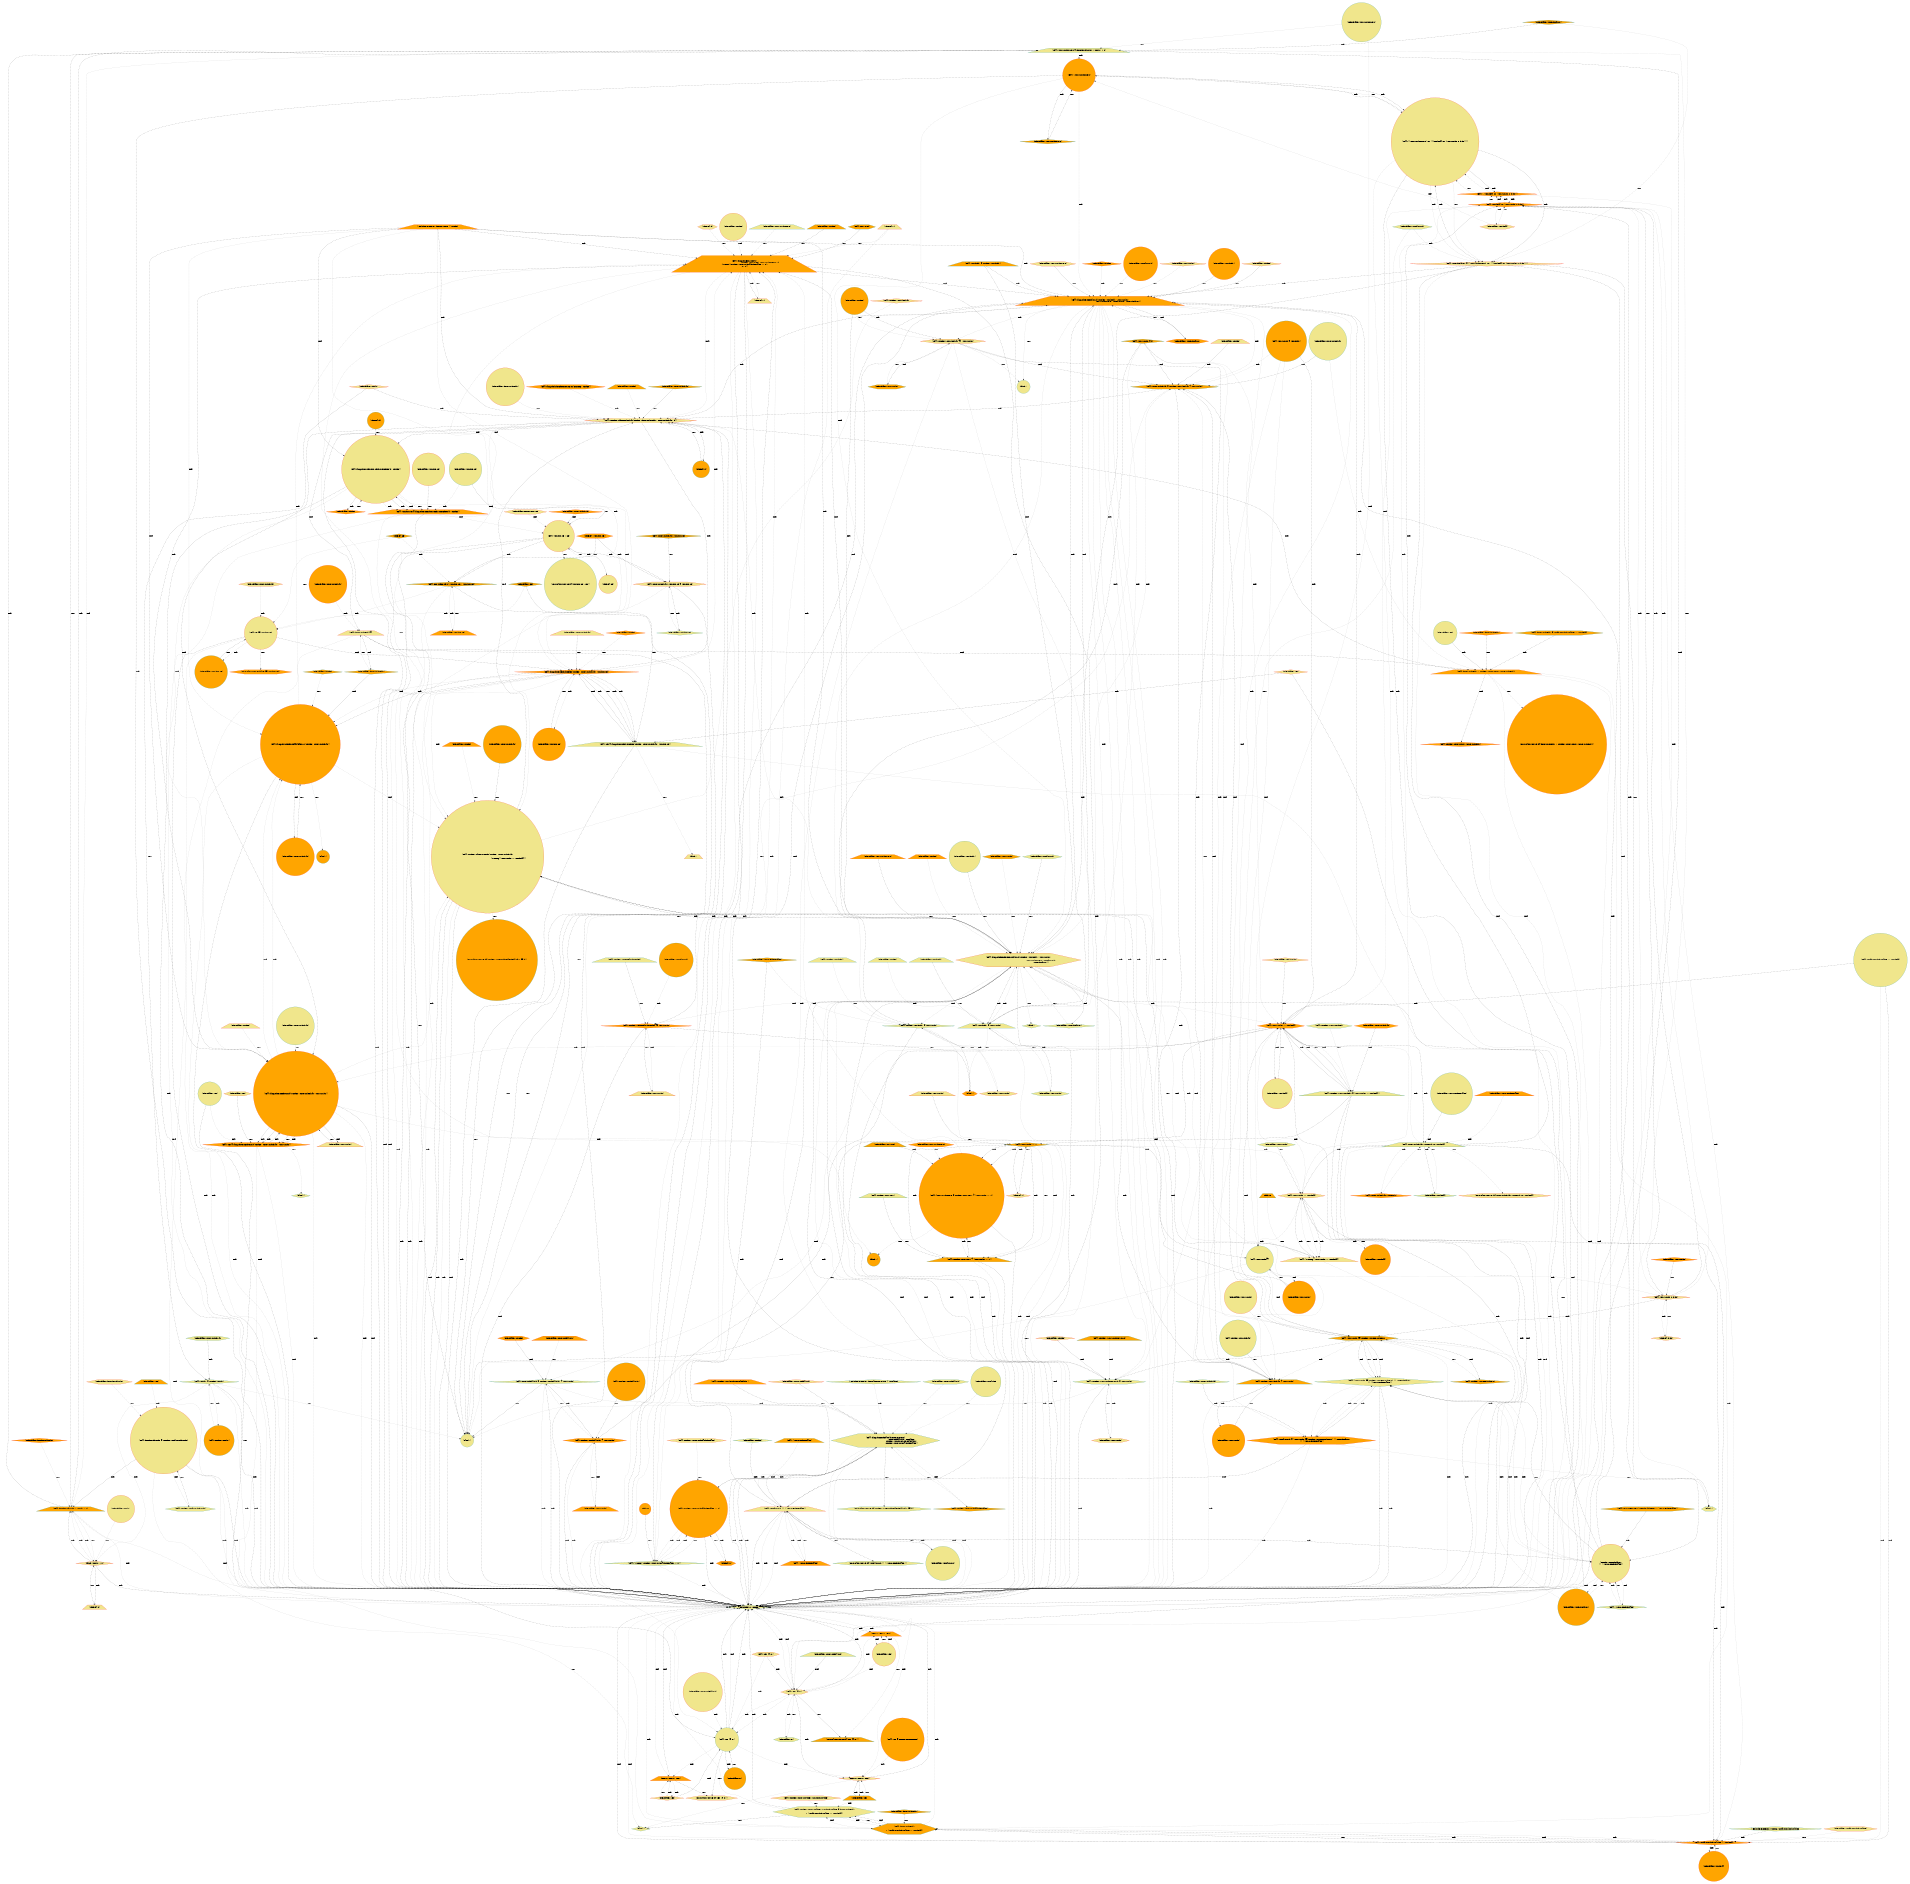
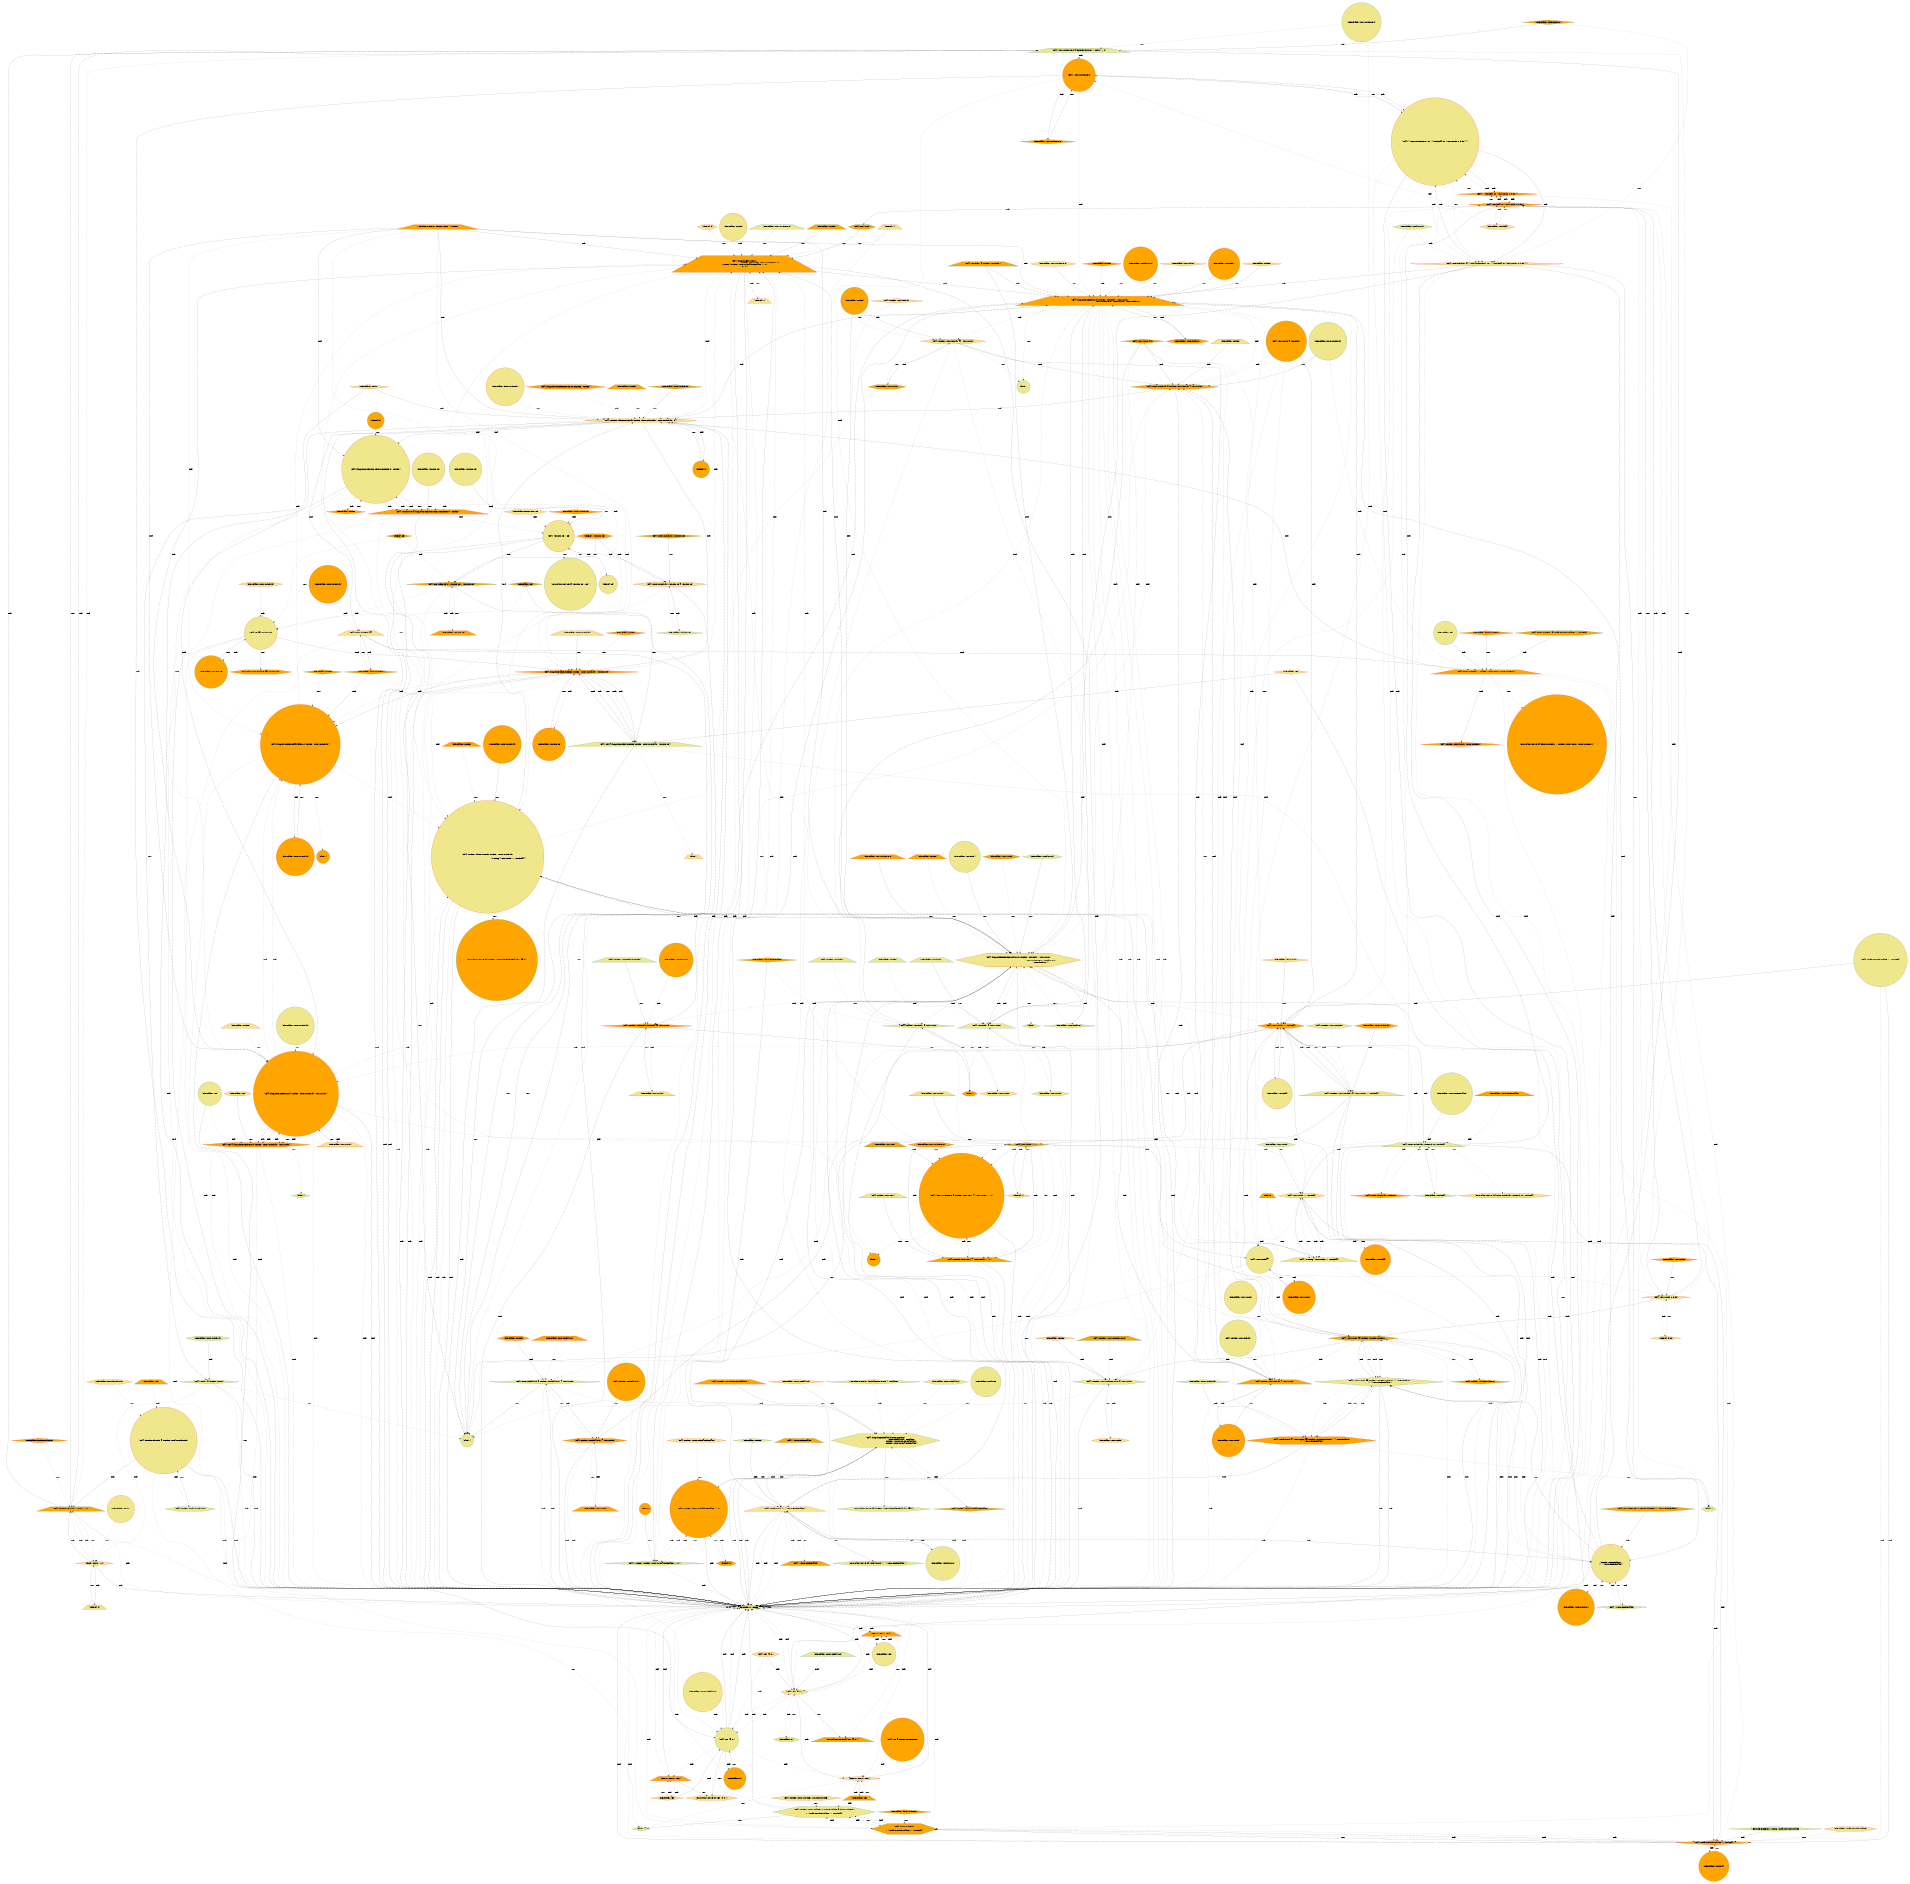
edge "(Call,u1_mbaff && (u1_num_mbs & 0x01))" -> "(MethodReturn,WORD32)": now "(Call,u1_mbaff && (u1_num_mbs & 0x01))" -> "(Call,&s_mvPred)"
node "(Call,ps_dec->u2_mbx)": removed
